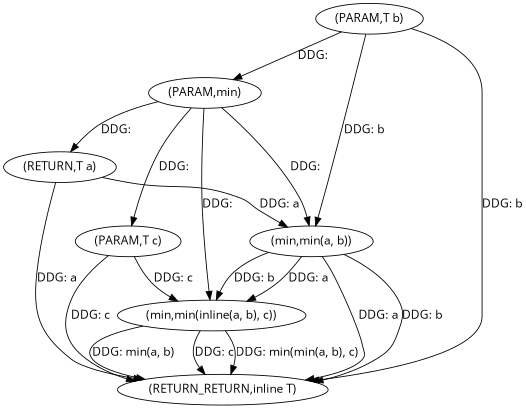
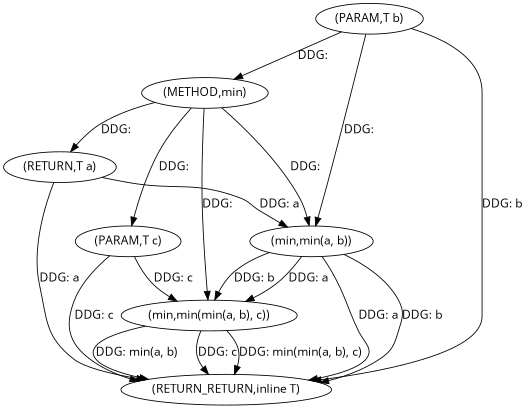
node "(PARAM,min)": label "(PARAM,min)" -> "(METHOD,min)"
edge "(PARAM,T b)" -> "(min,min(a, b))": label "DDG: b" -> "DDG: "
node "(min,min(inline(a, b), c))": label "(min,min(inline(a, b), c))" -> "(min,min(min(a, b), c))"
